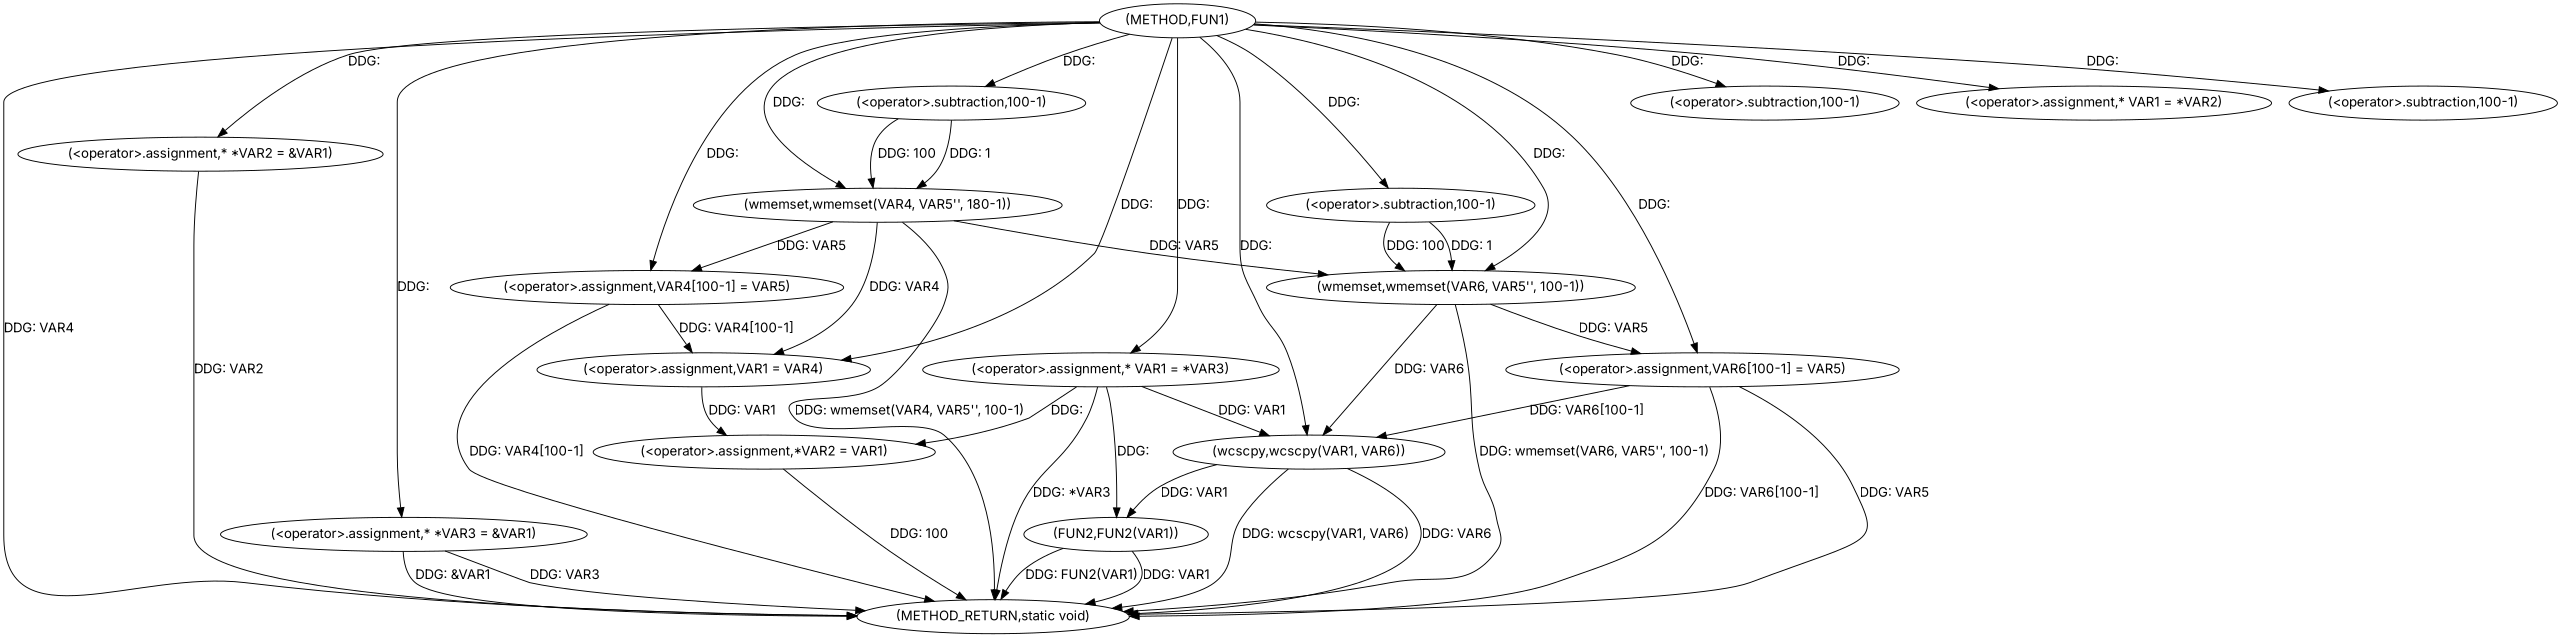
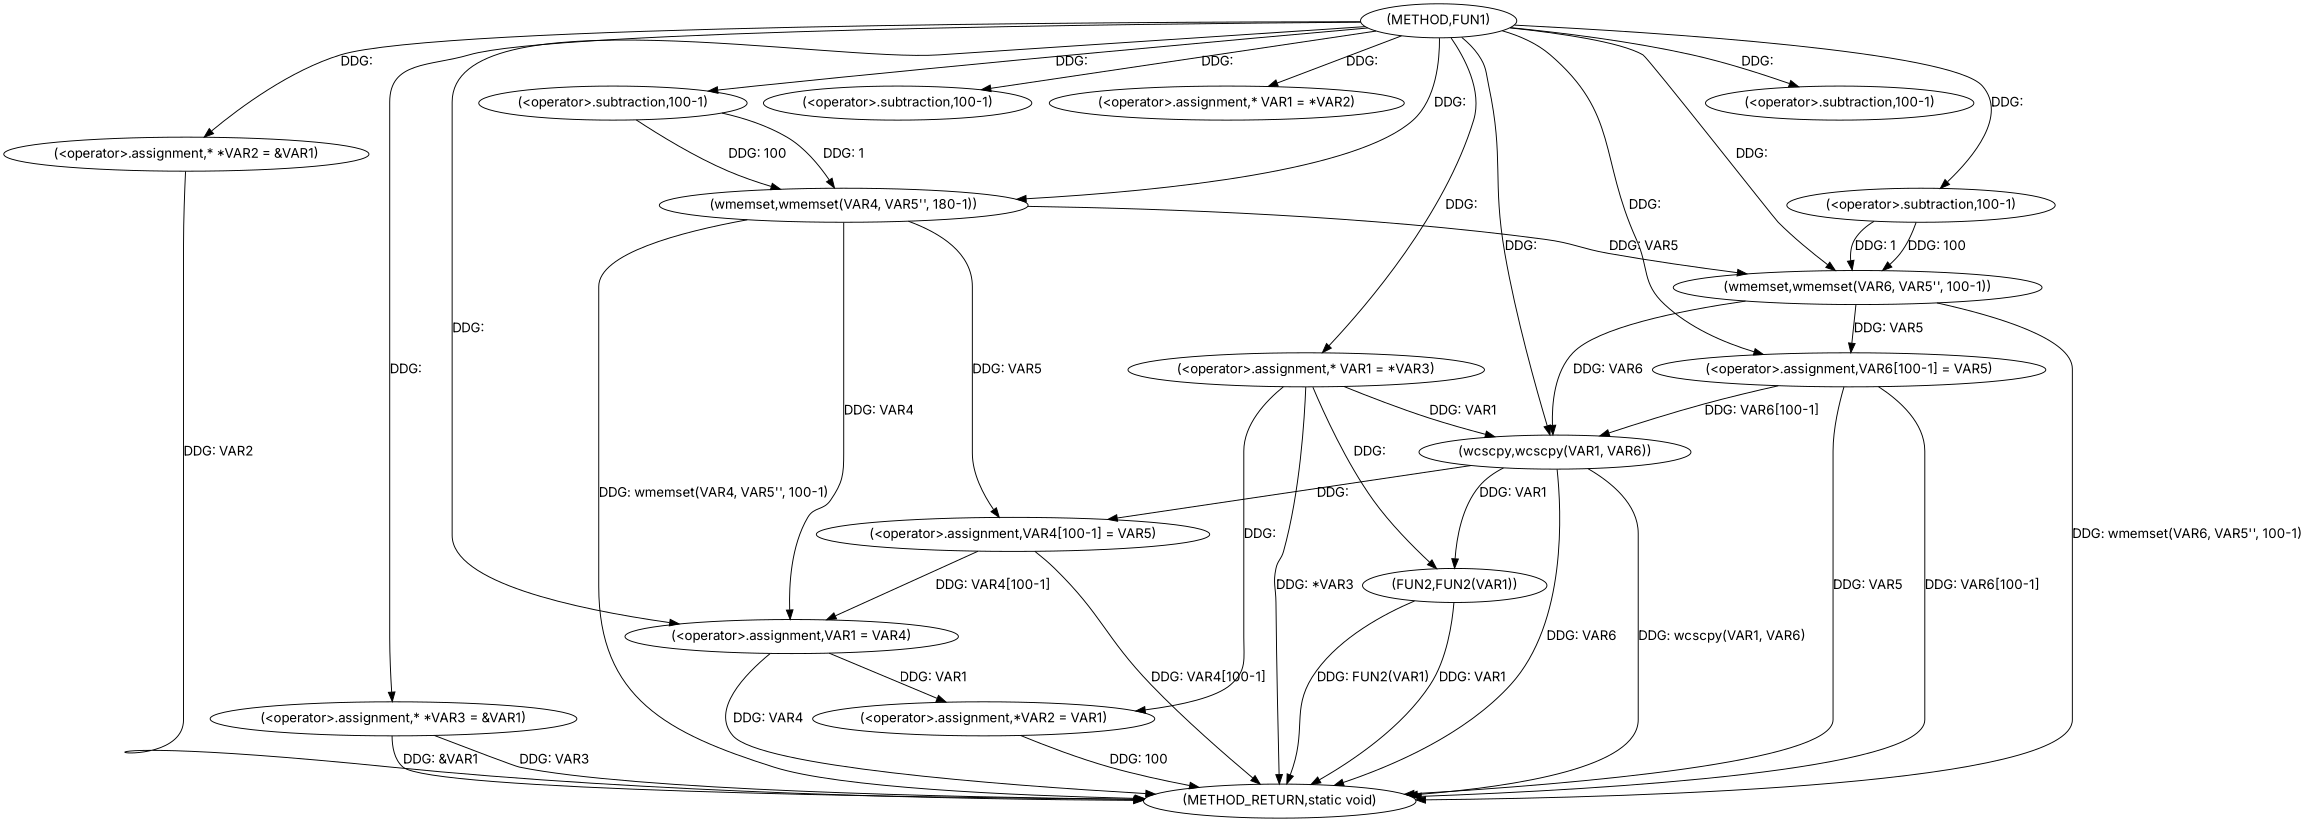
edge "(METHOD,FUN1)" -> "(<operator>.assignment,VAR4[100-1] = VAR5)": now "(wcscpy,wcscpy(VAR1, VAR6))" -> "(<operator>.assignment,VAR4[100-1] = VAR5)"
edge "(METHOD,FUN1)" -> "(METHOD_RETURN,static void)": now "(<operator>.assignment,VAR1 = VAR4)" -> "(METHOD_RETURN,static void)"
